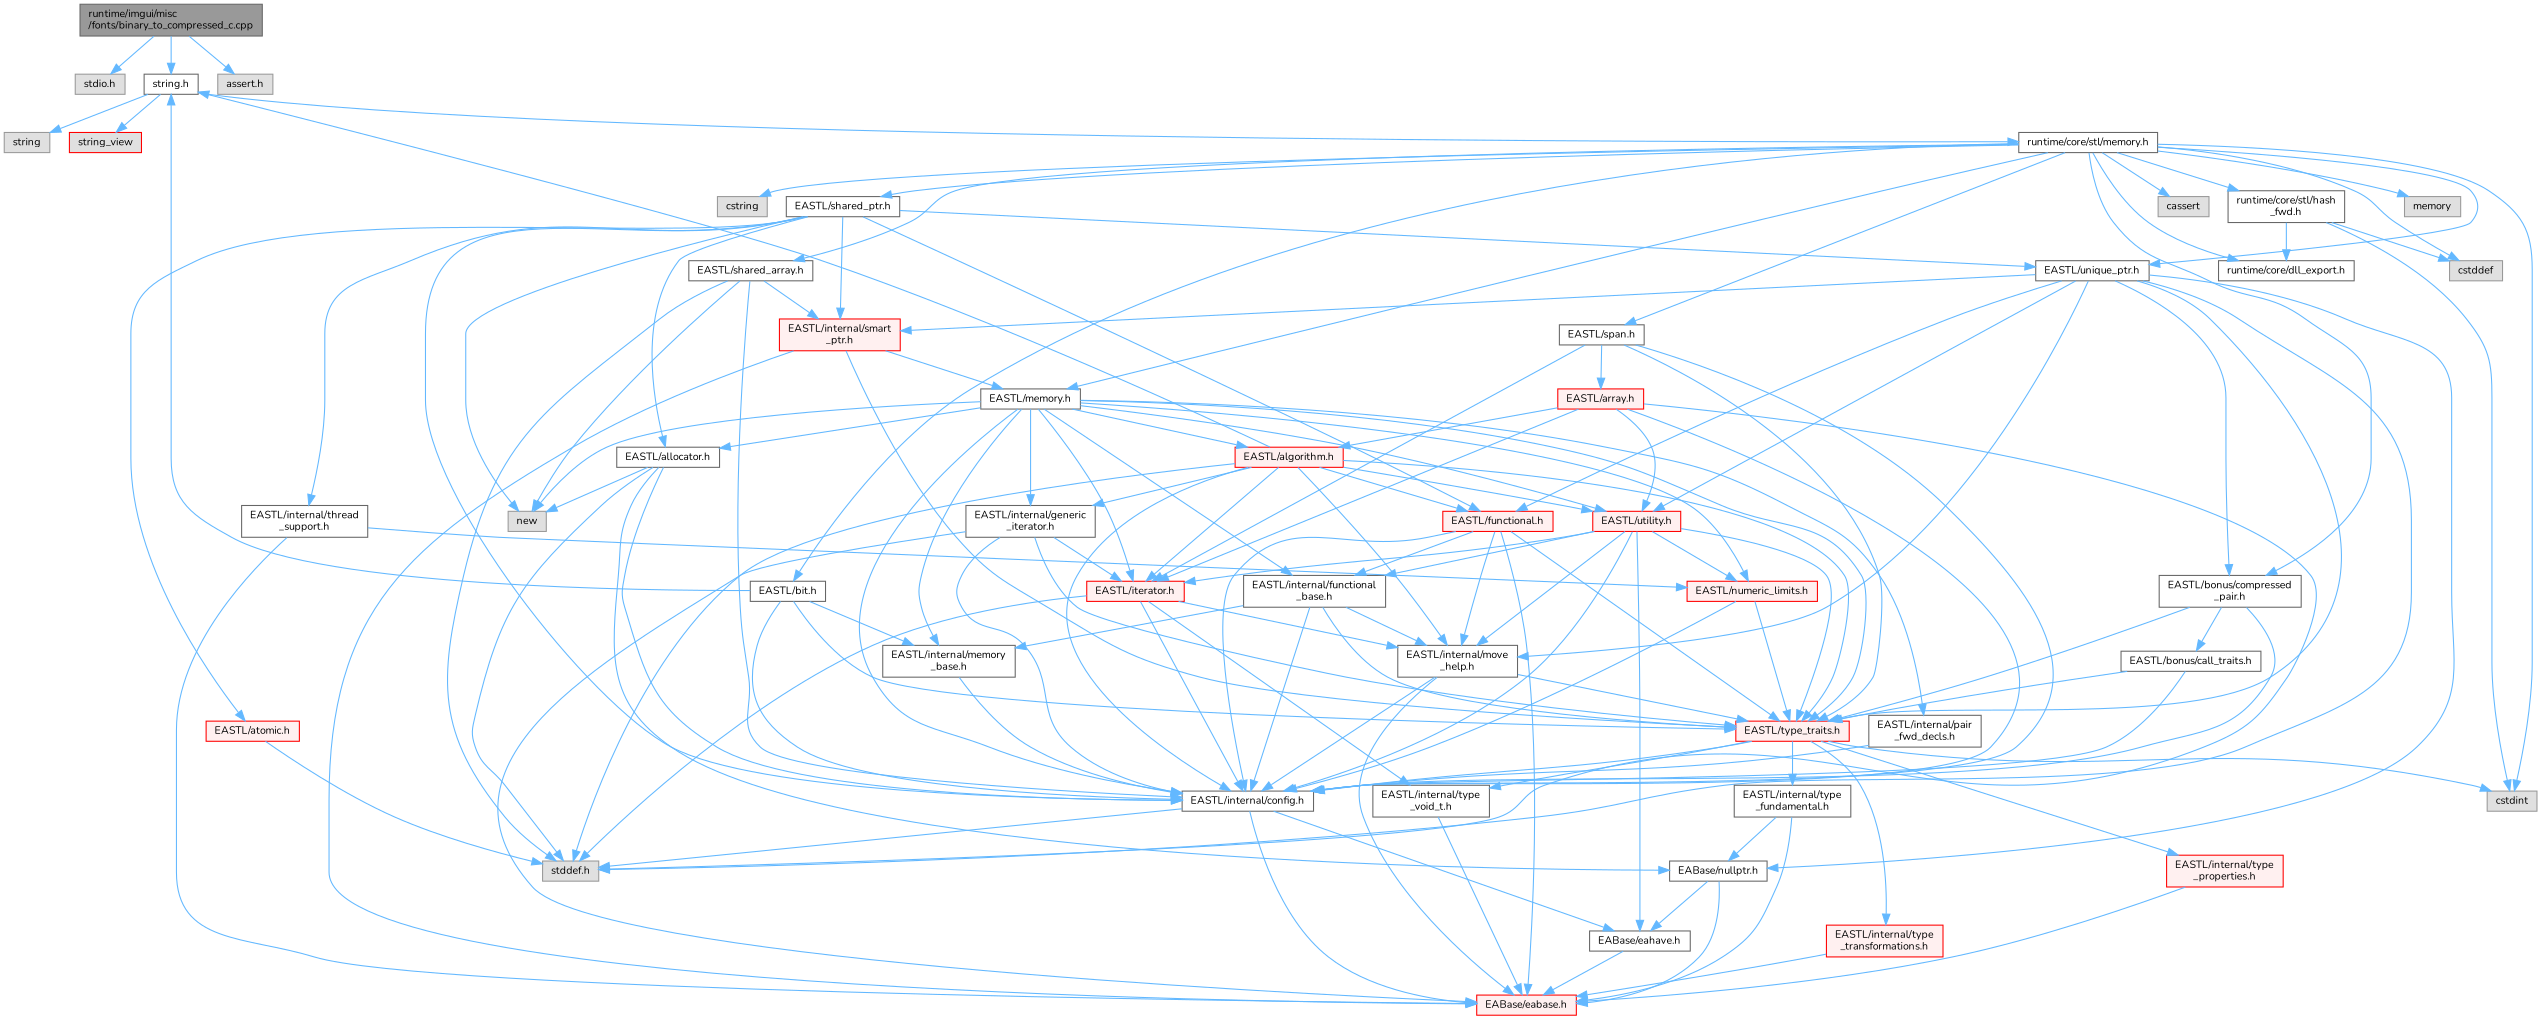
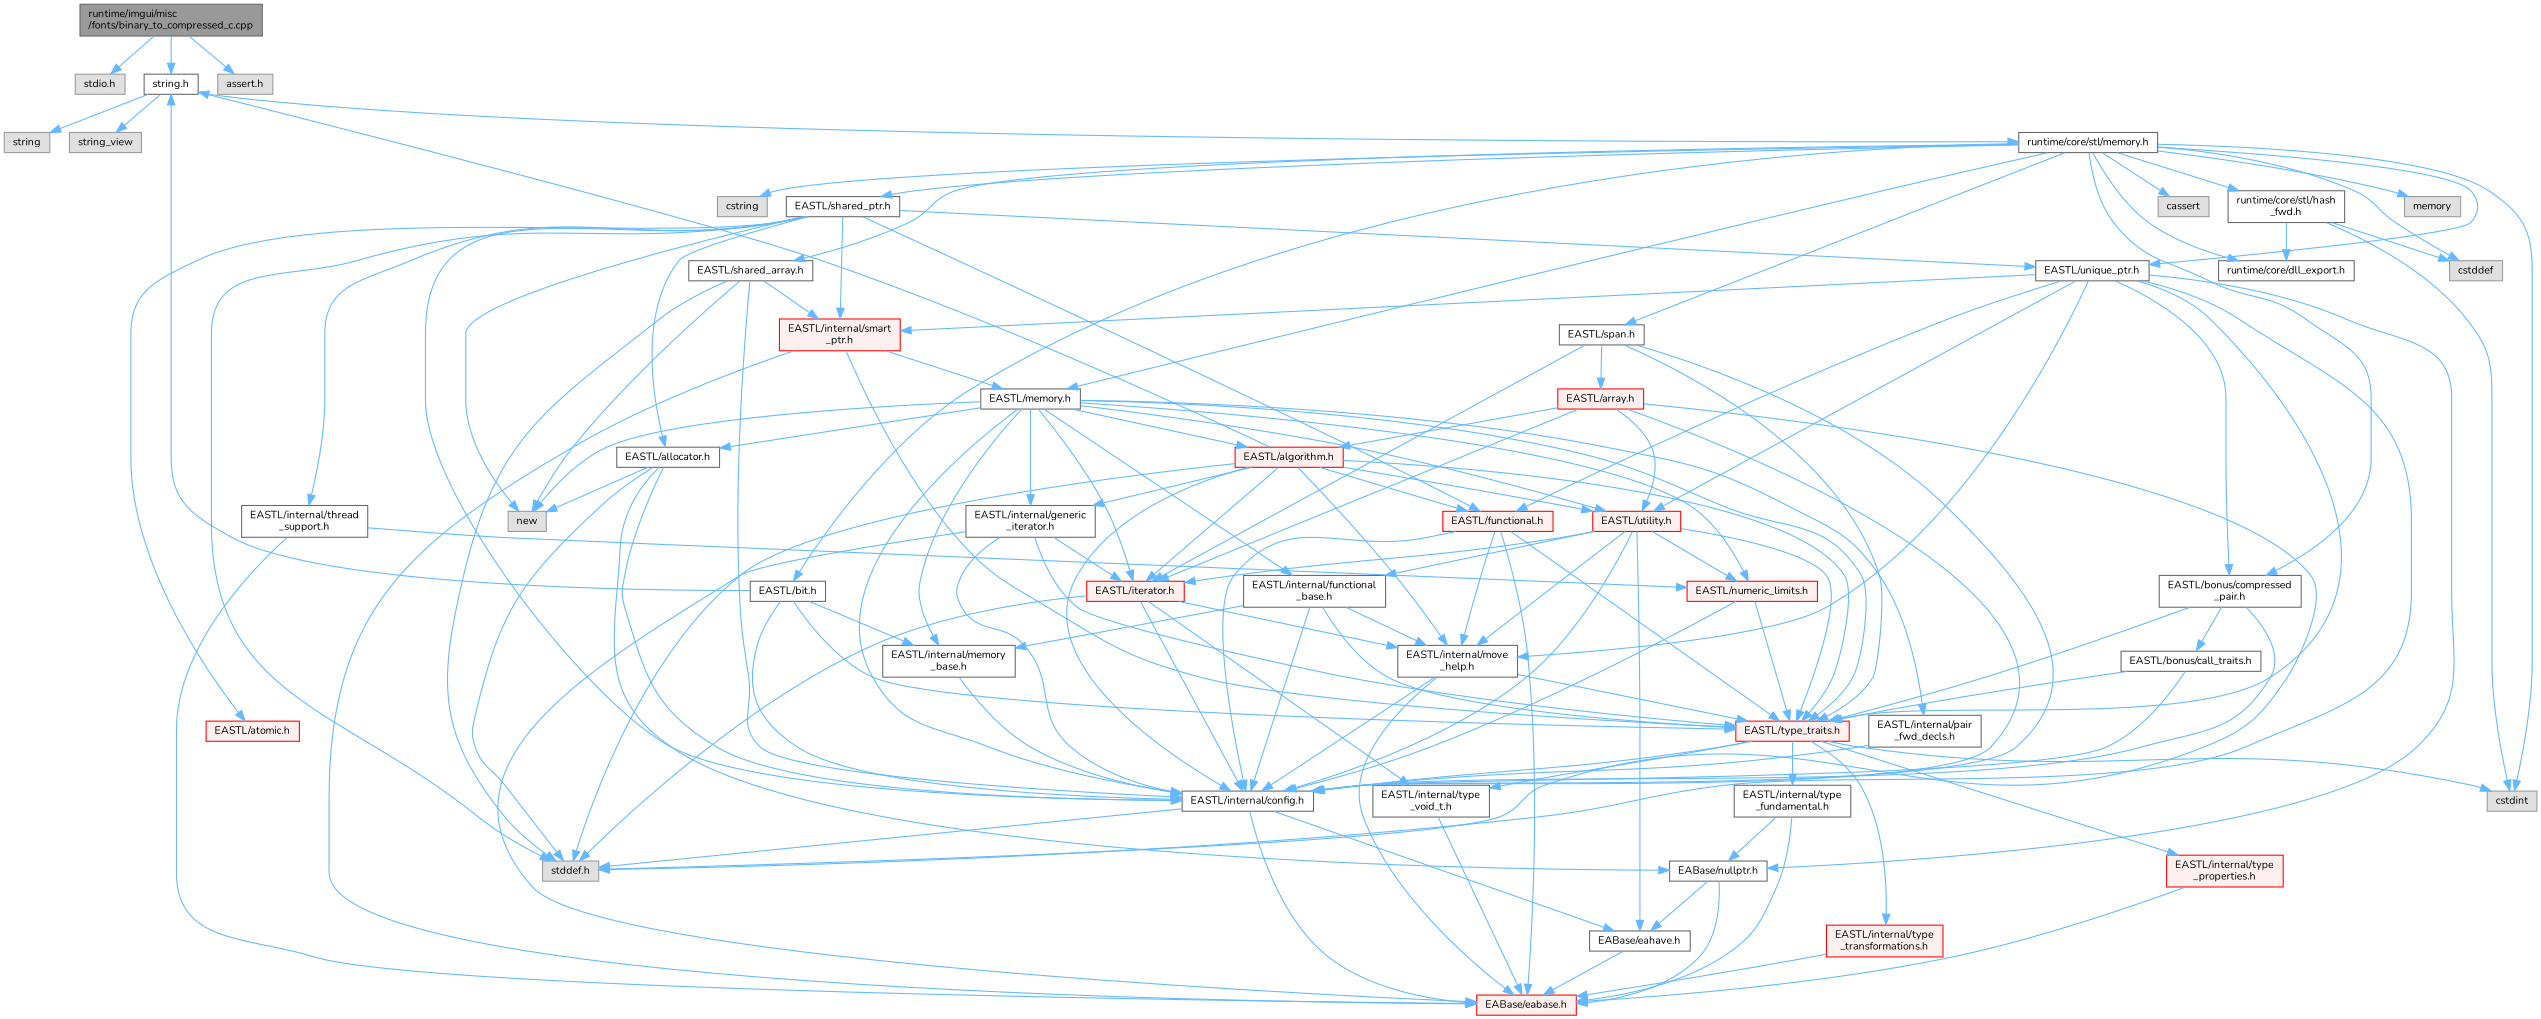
node "string_view": color red -> grey60
edge "EASTL/functional.h" -> "EASTL/internal/functional _base.h": removed
edge "EASTL/atomic.h" -> "stddef.h": now "EASTL/shared_ptr.h" -> "stddef.h"
